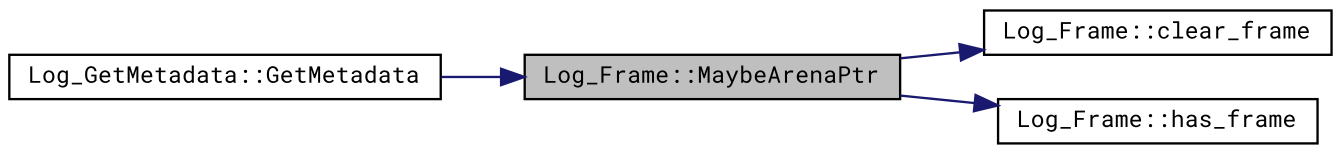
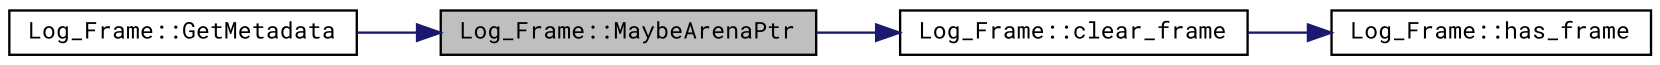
node "Log_GetMetadata::GetMetadata": label "Log_GetMetadata::GetMetadata" -> "Log_Frame::GetMetadata"
edge "Log_Frame::MaybeArenaPtr" -> "Log_Frame::has_frame": now "Log_Frame::clear_frame" -> "Log_Frame::has_frame"
